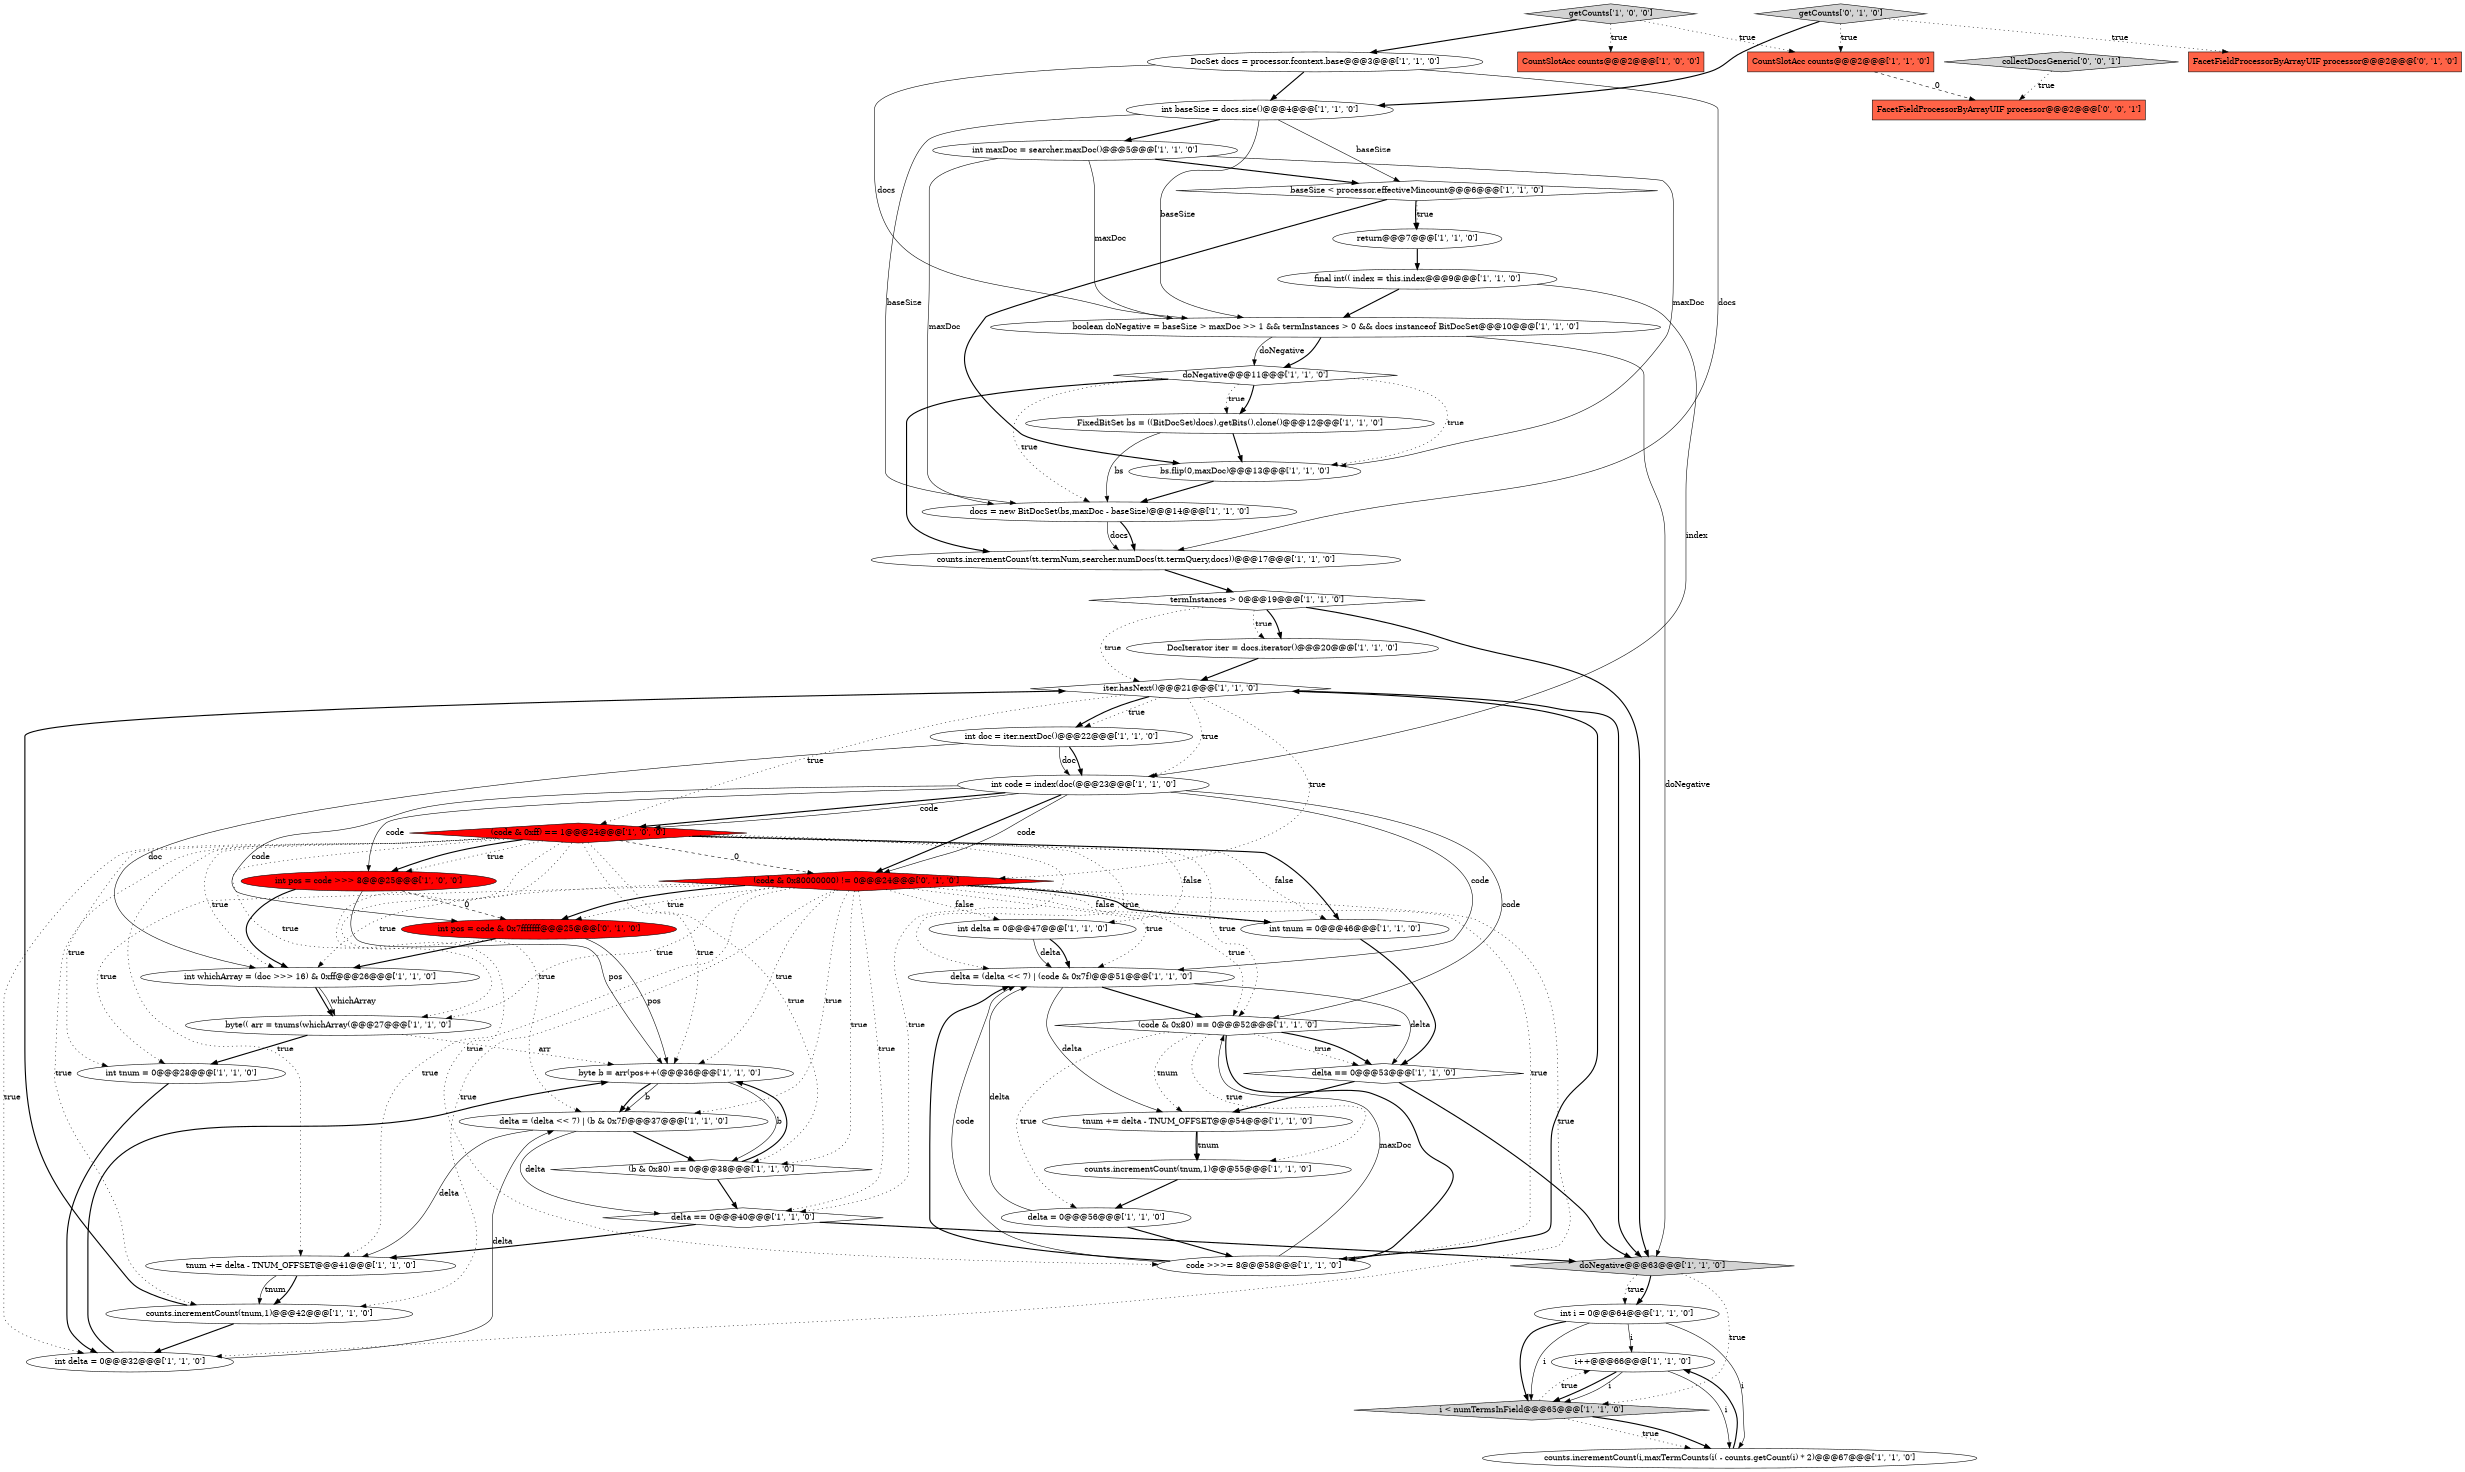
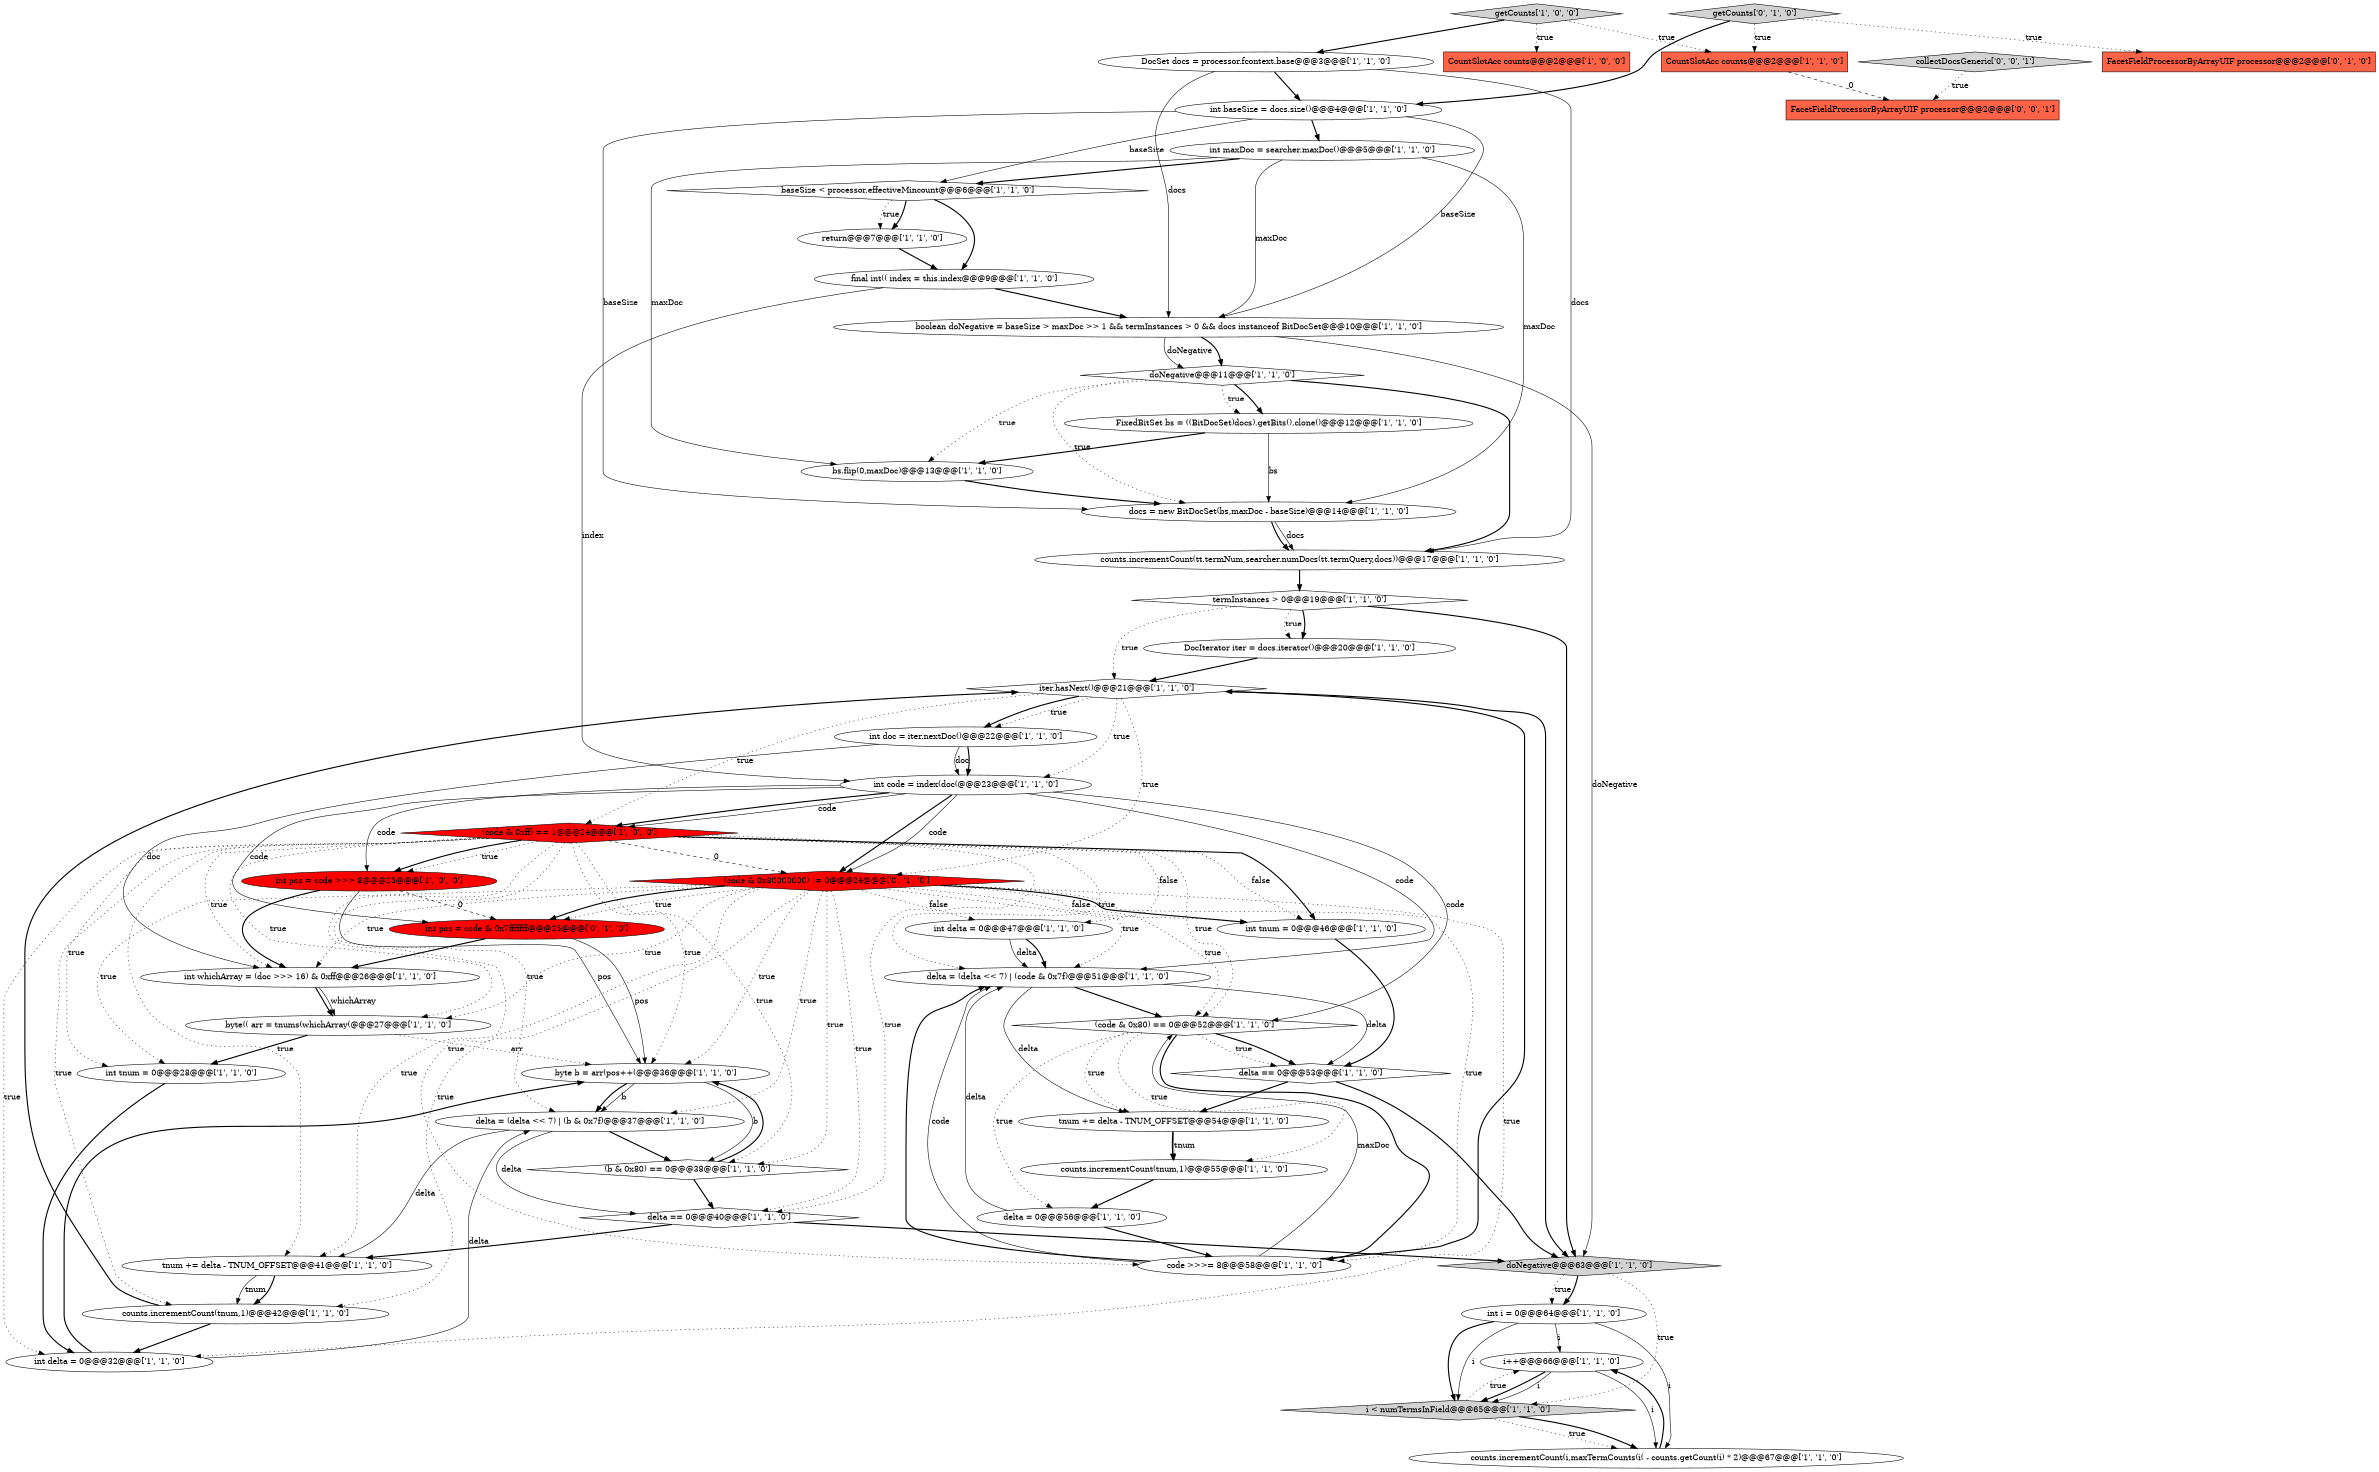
edge "baseSize < processor.effectiveMincount@@@6@@@['1', '1', '0']" -> "bs.flip(0,maxDoc)@@@13@@@['1', '1', '0']": now "baseSize < processor.effectiveMincount@@@6@@@['1', '1', '0']" -> "final int(( index = this.index@@@9@@@['1', '1', '0']"
edge "(code & 0x80) == 0@@@52@@@['1', '1', '0']" -> "tnum += delta - TNUM_OFFSET@@@54@@@['1', '1', '0']": label "tnum" -> "true"
